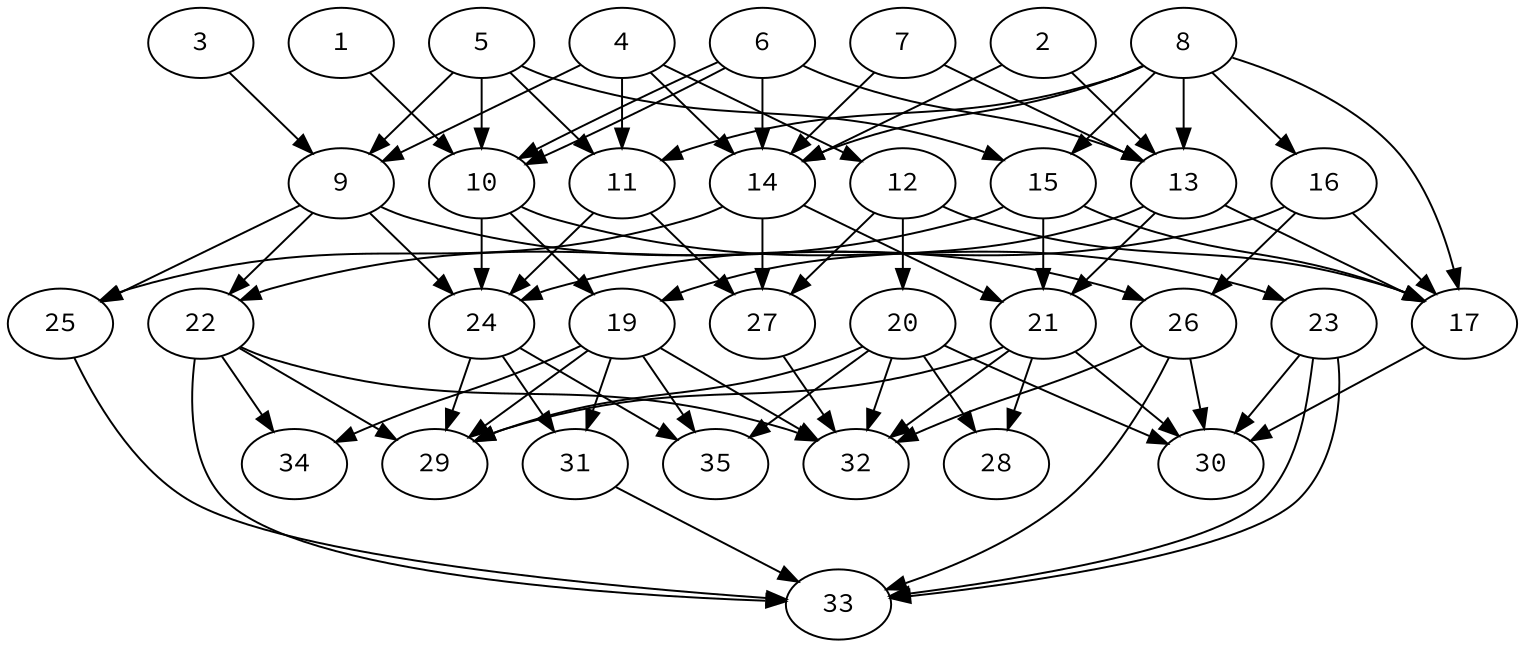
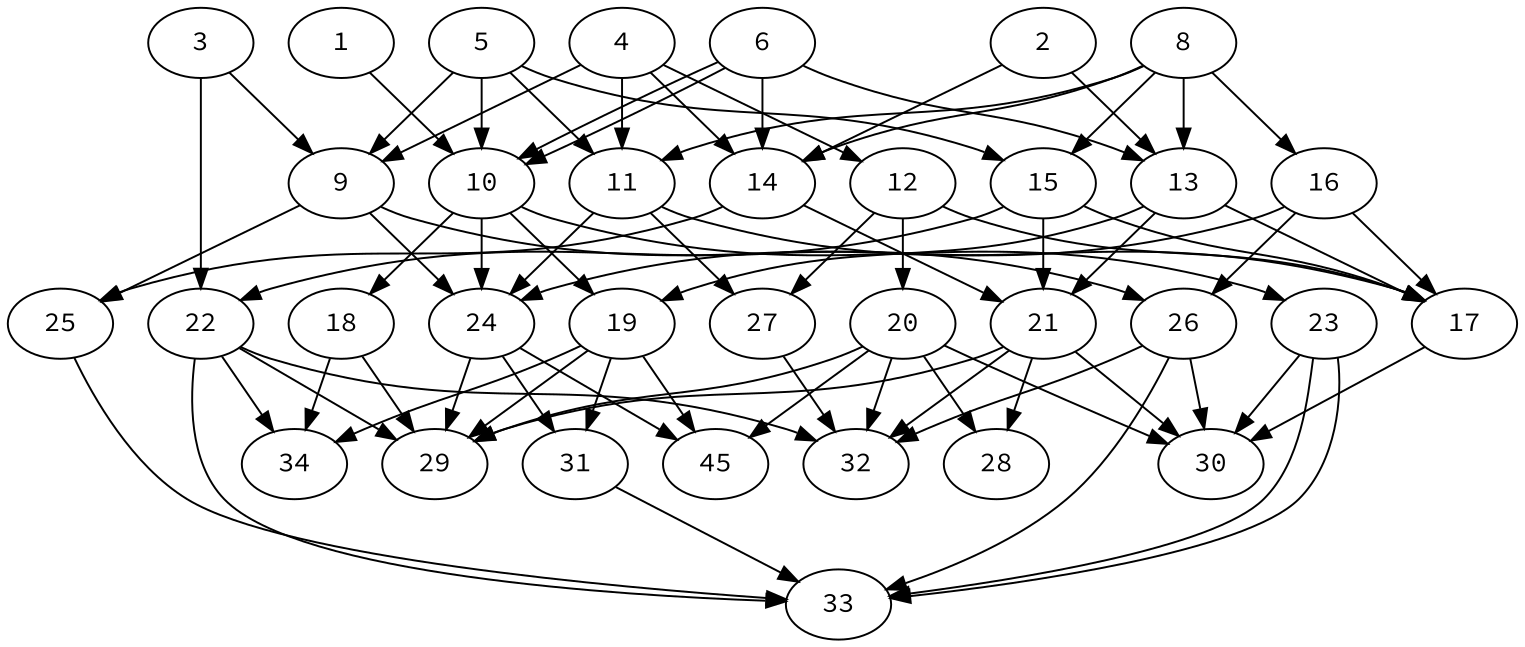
node "7": removed
edge "8" -> "17": now "11" -> "17"
edge "14" -> "27": removed
edge "9" -> "22": now "3" -> "22"
node "18": added
edge "19" -> "32": removed
node "35": label "35" -> "45"
